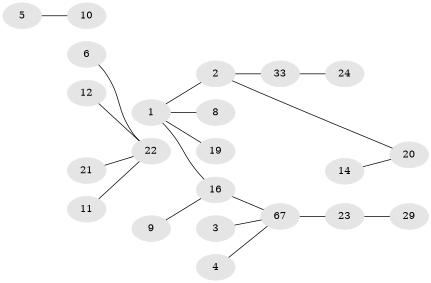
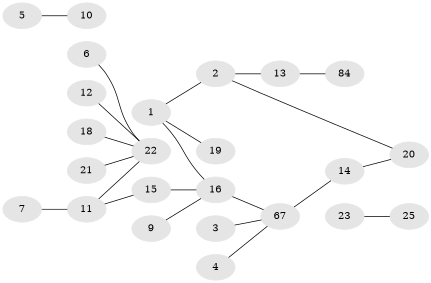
node "33": label "33" -> "13"
node "24": label "24" -> "84"
node "8": removed
node "18": added
node "15": added
node "7": added
edge "67" -- "23": now "67" -- "14"
node "29": label "29" -> "25"
